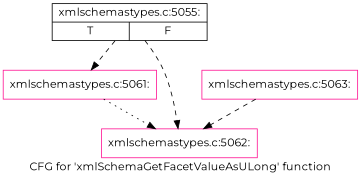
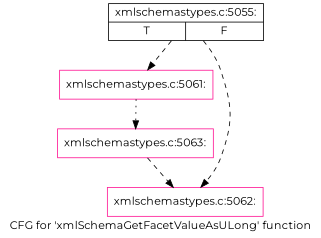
edge "xmlschemastypes.c:5061:" -> "xmlschemastypes.c:5062:": now "xmlschemastypes.c:5061:" -> "xmlschemastypes.c:5063:"
